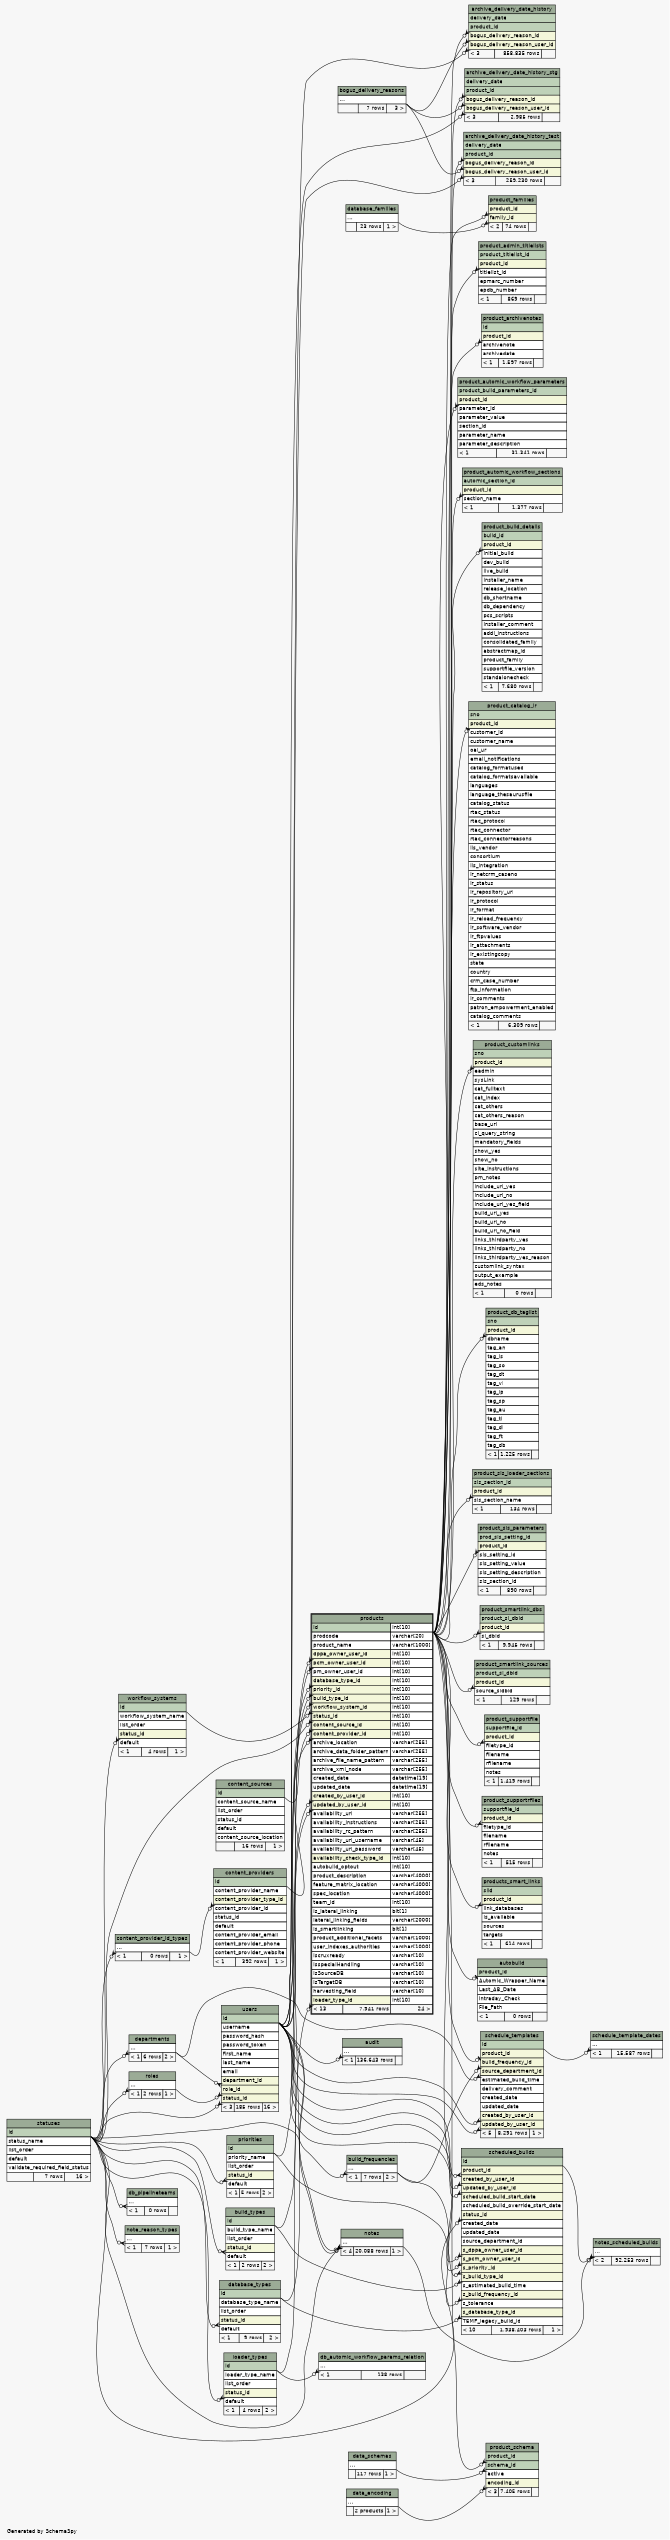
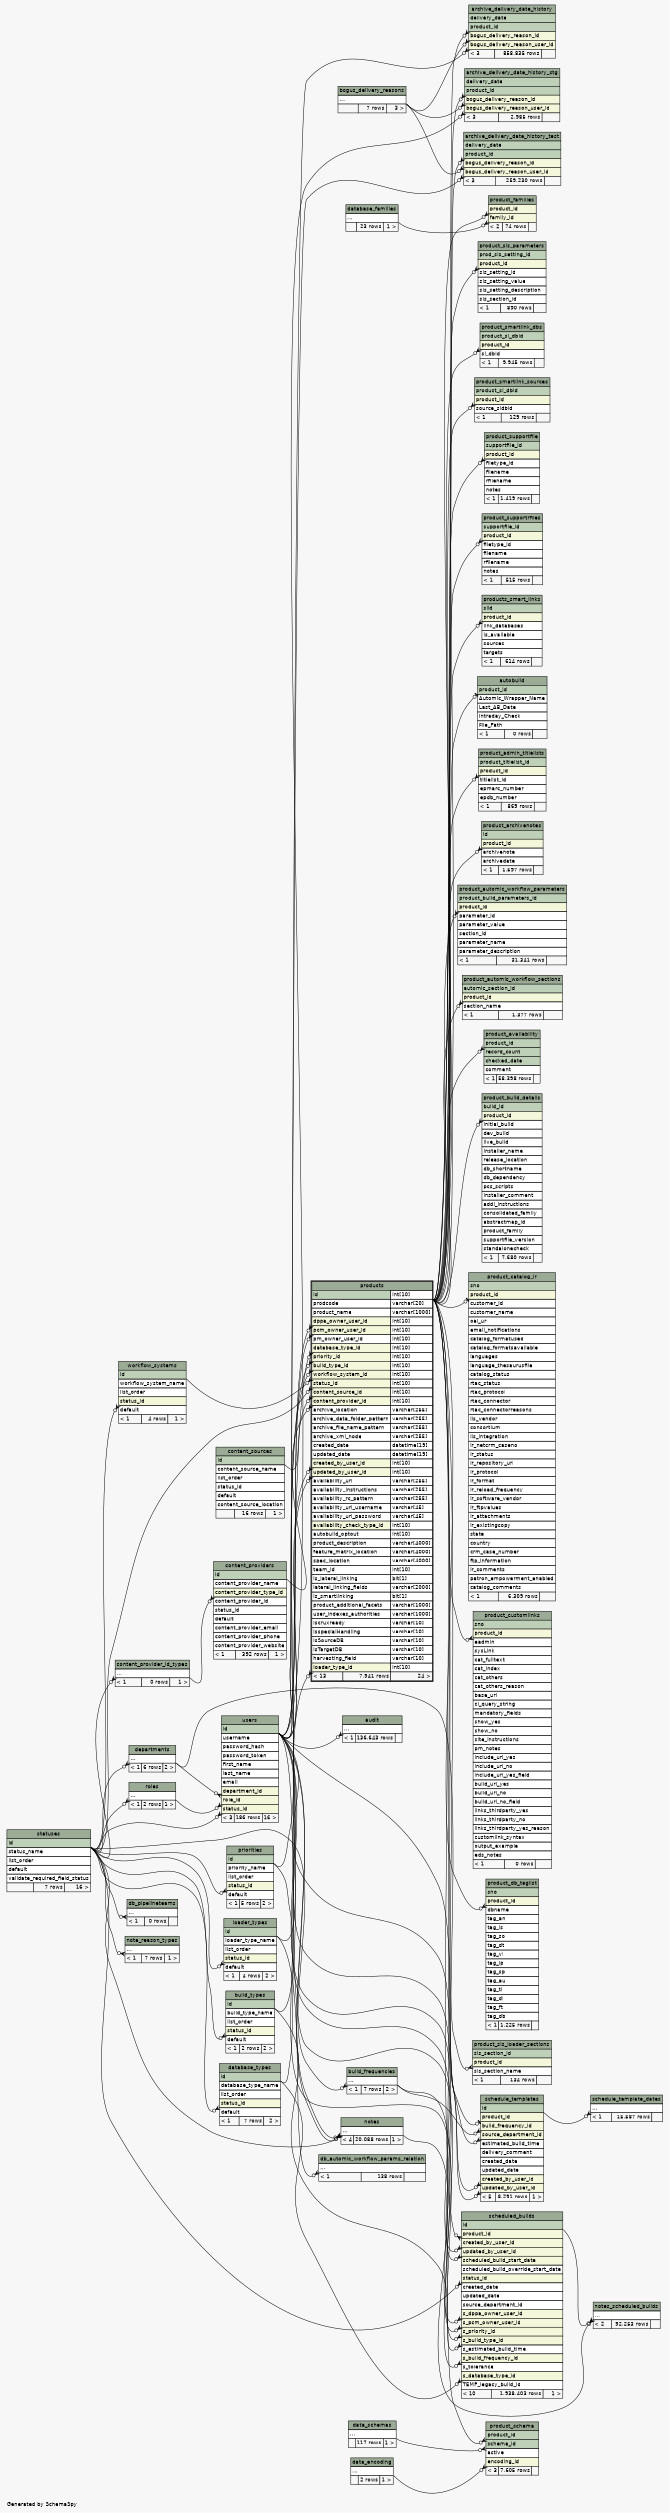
node "product_availability": added
node "users": text "185 rows" -> "186 rows"
node "database_types": text "9 rows" -> "7 rows"
node "product_schema": text "7,405 rows" -> "7,605 rows"
node "data_encoding": text "2 products" -> "2 rows"
